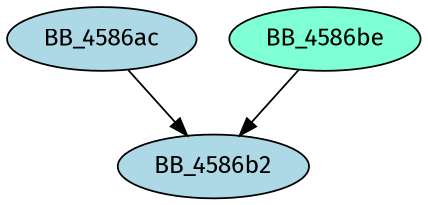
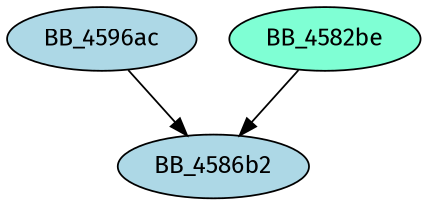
node "BB_4586ac": label "BB_4586ac" -> "BB_4596ac"
node "BB_4586be": label "BB_4586be" -> "BB_4582be"
